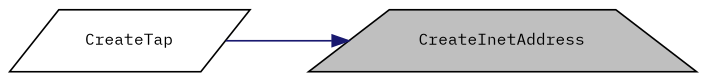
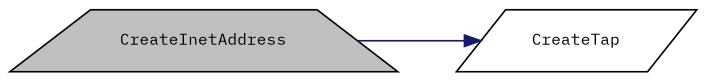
edge "CreateTap" -> "CreateInetAddress": reversed
